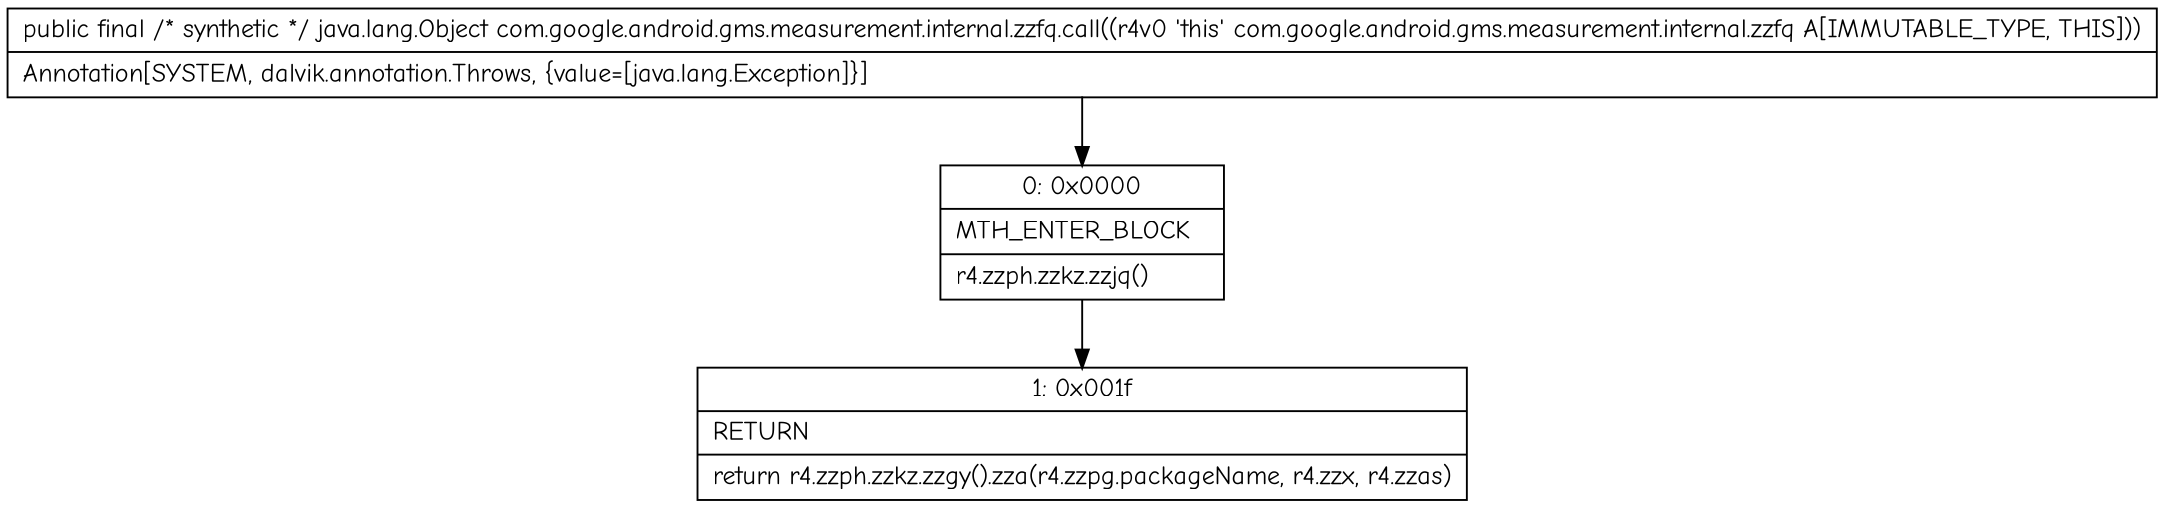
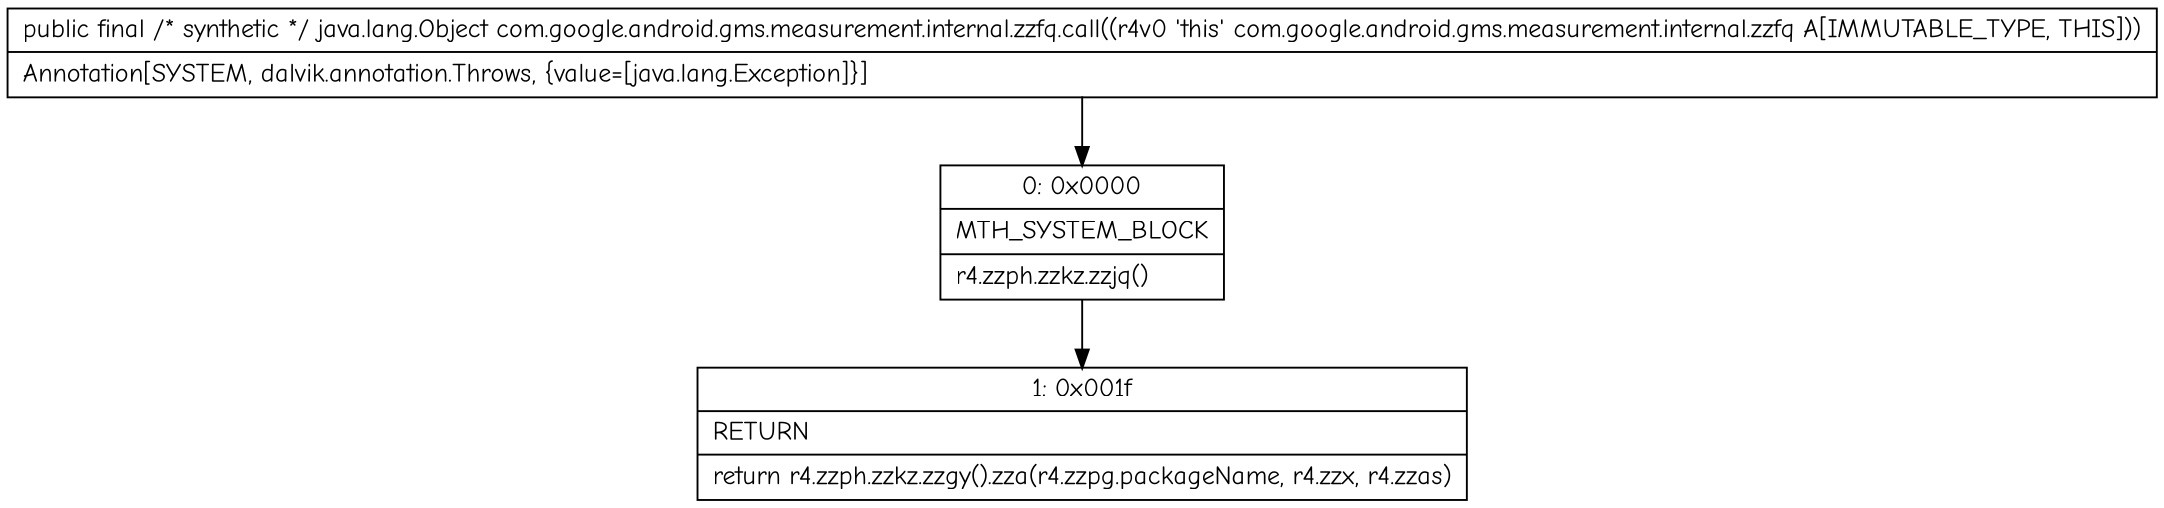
node "0: 0x0000": text "MTH_ENTER_BLOCK" -> "MTH_SYSTEM_BLOCK"
